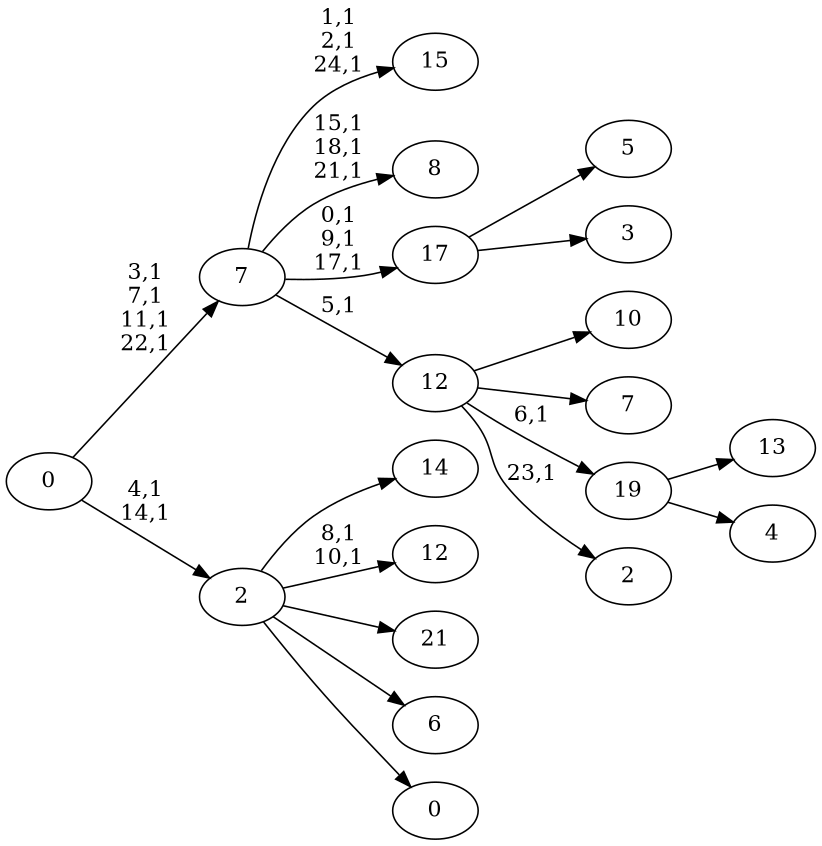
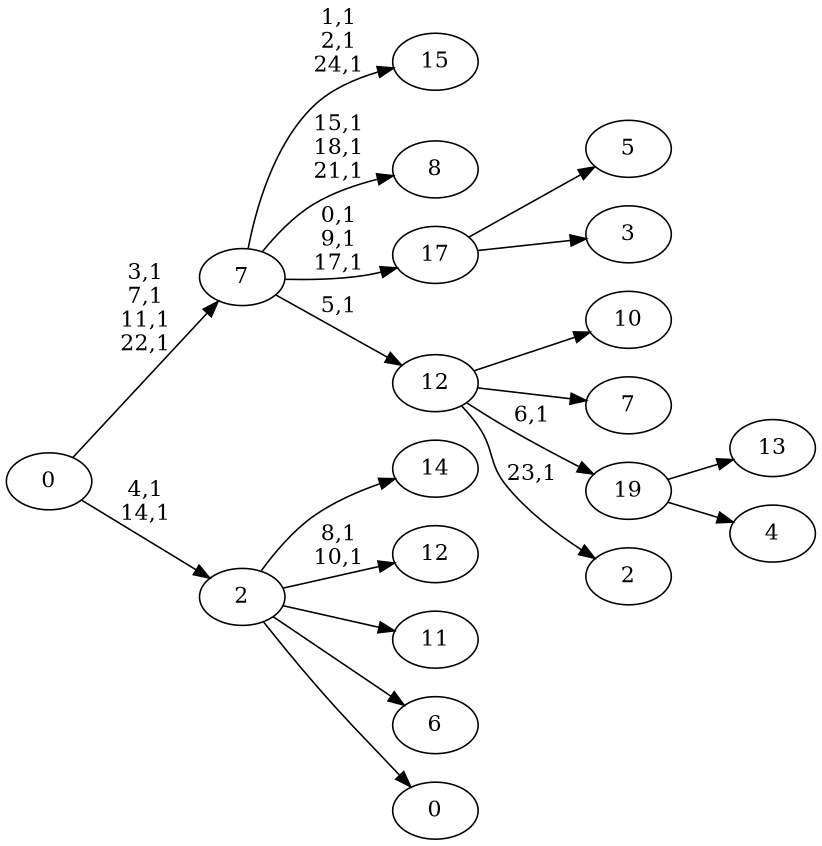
node "21": label "21" -> "11"
